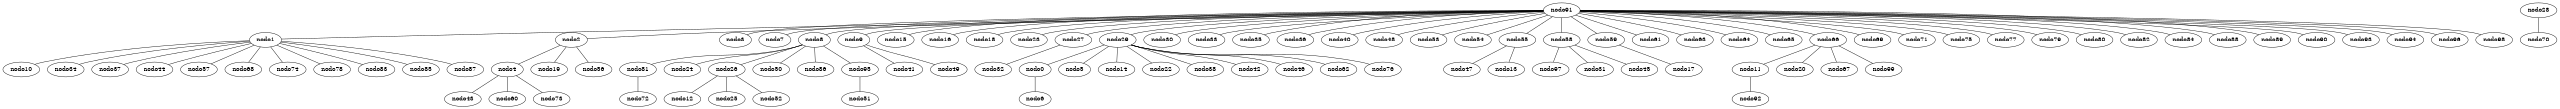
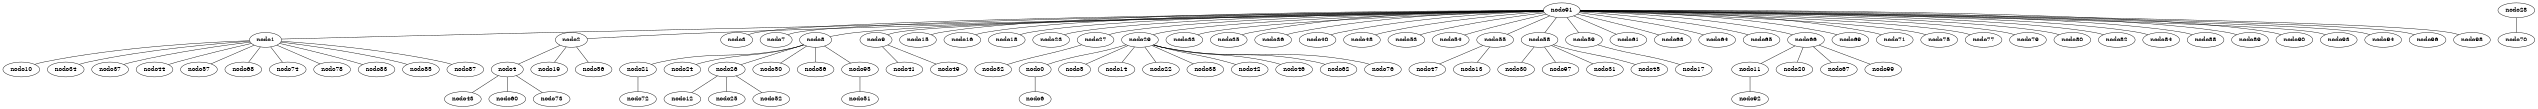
edge "nodo91" -- "nodo30": now "nodo58" -- "nodo30"
node "nodo81": label "nodo81" -> "nodo21"
